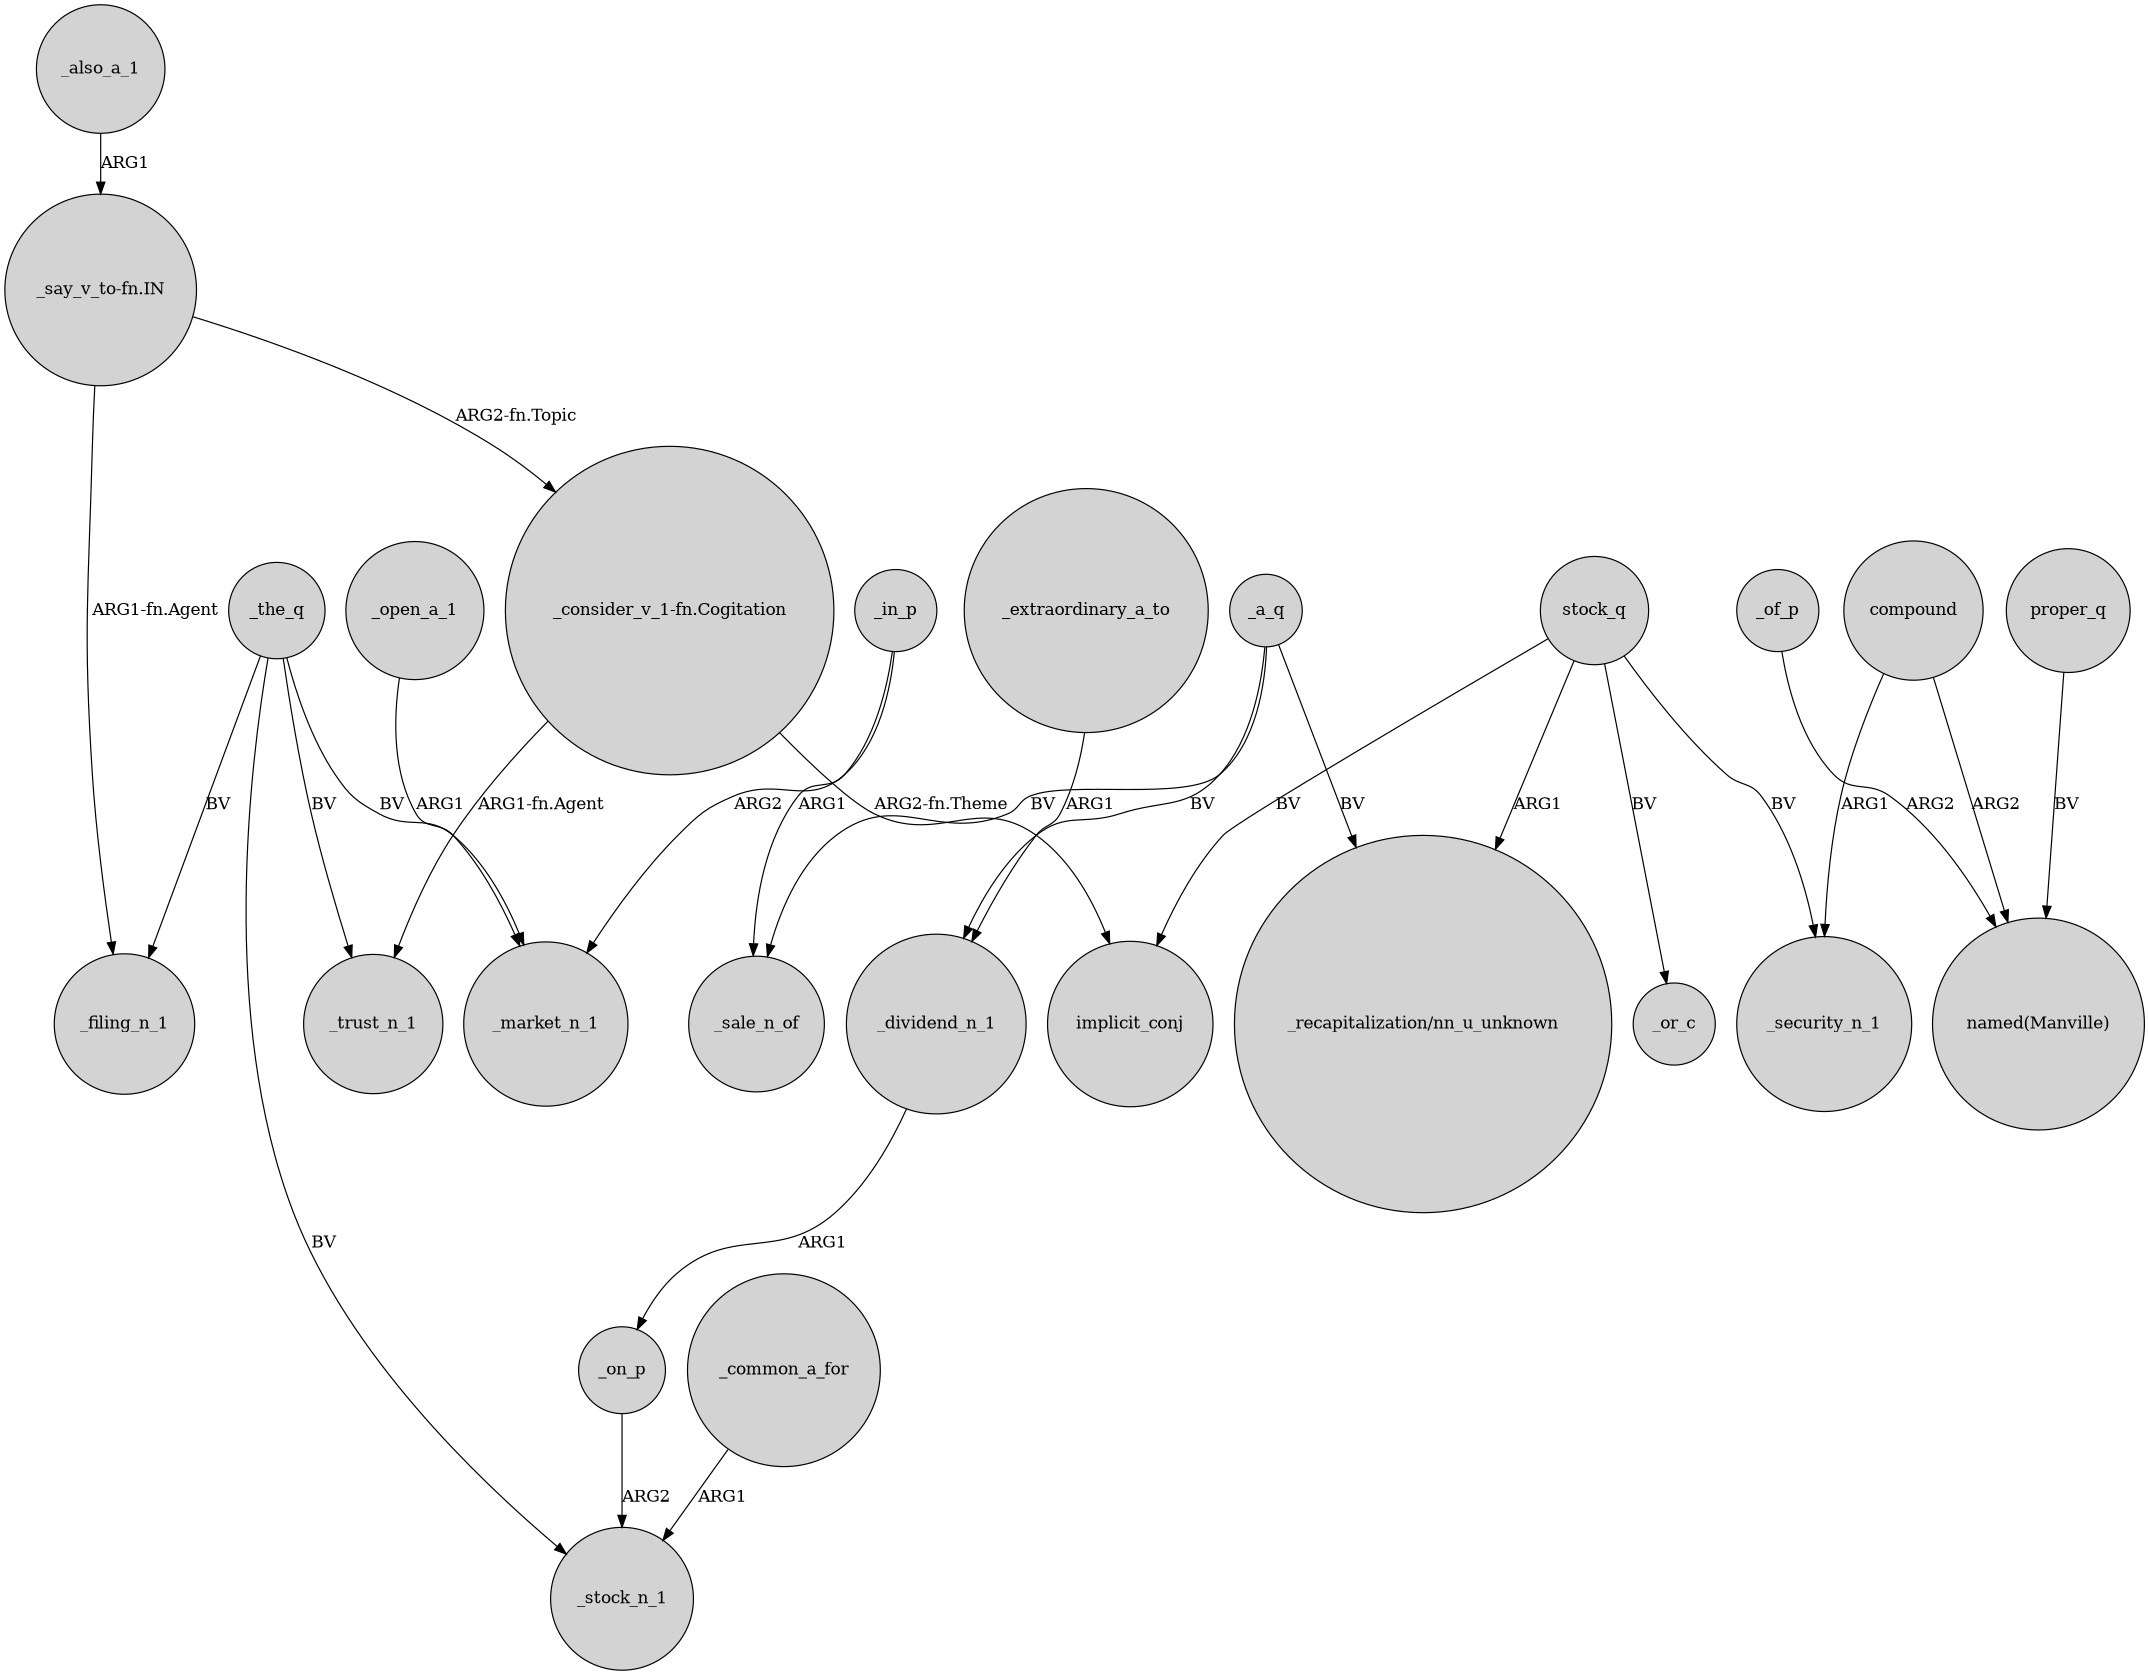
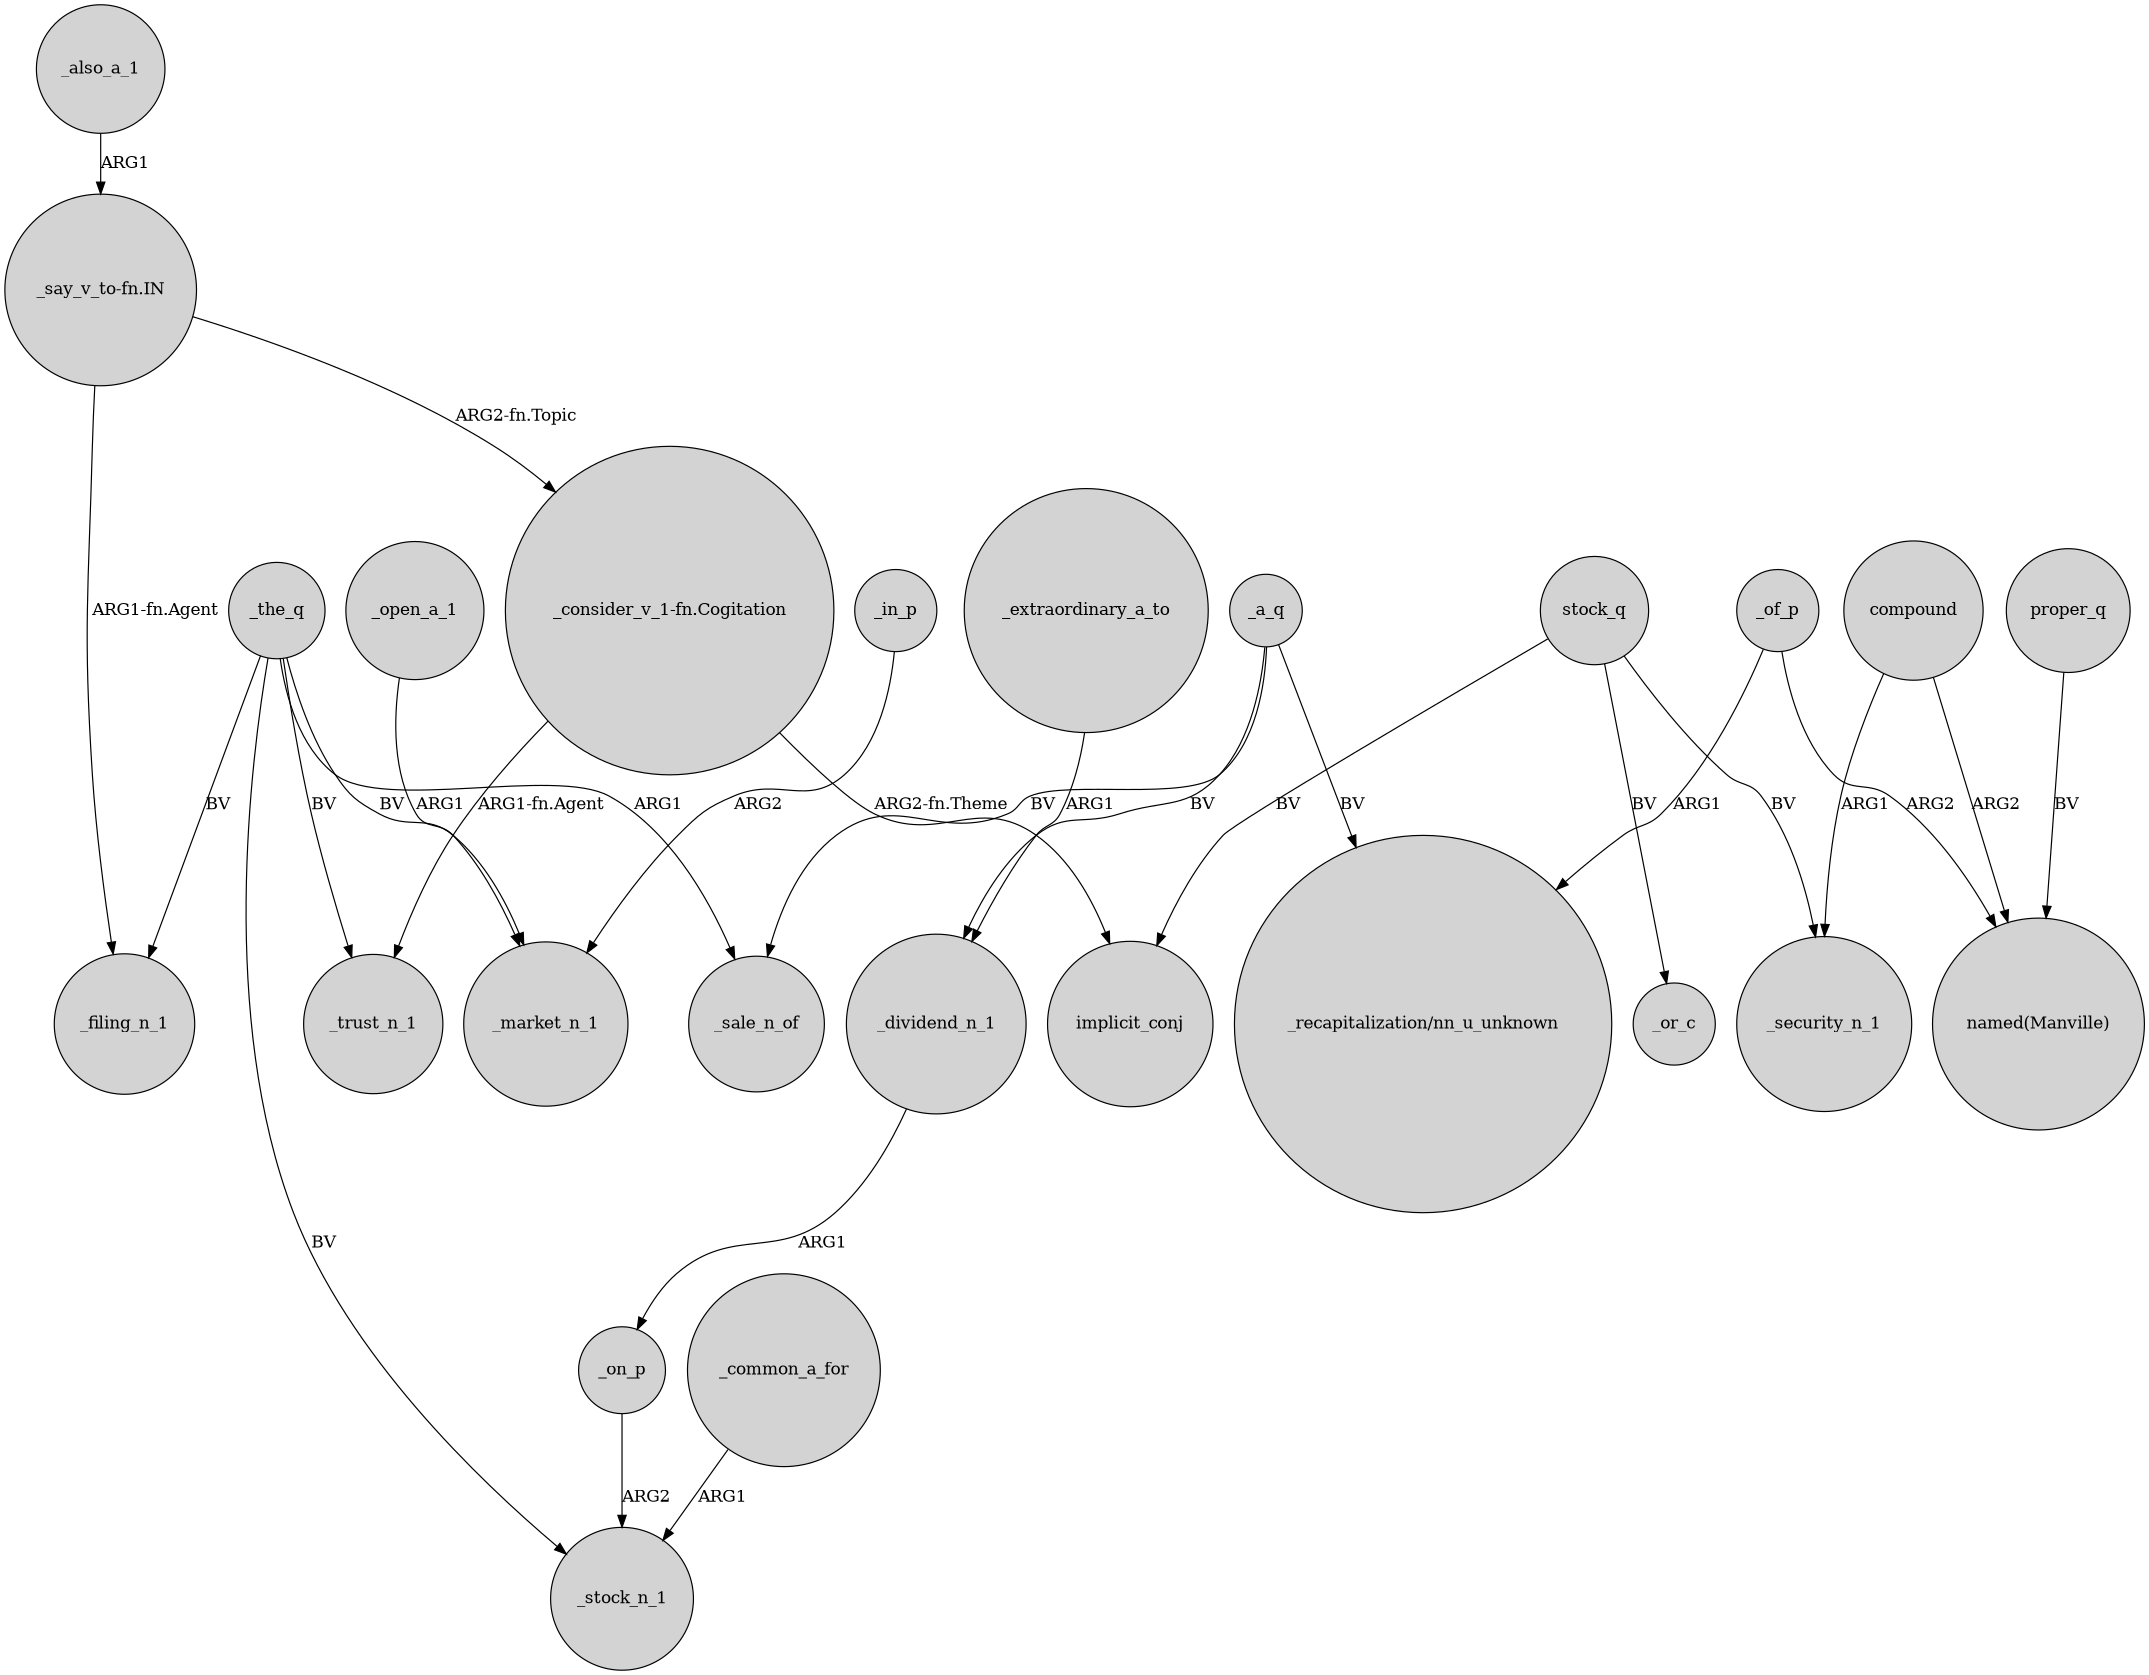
edge "stock_q" -> "_recapitalization/nn_u_unknown": now "_of_p" -> "_recapitalization/nn_u_unknown"
edge "_in_p" -> "_sale_n_of": now "_the_q" -> "_sale_n_of"
